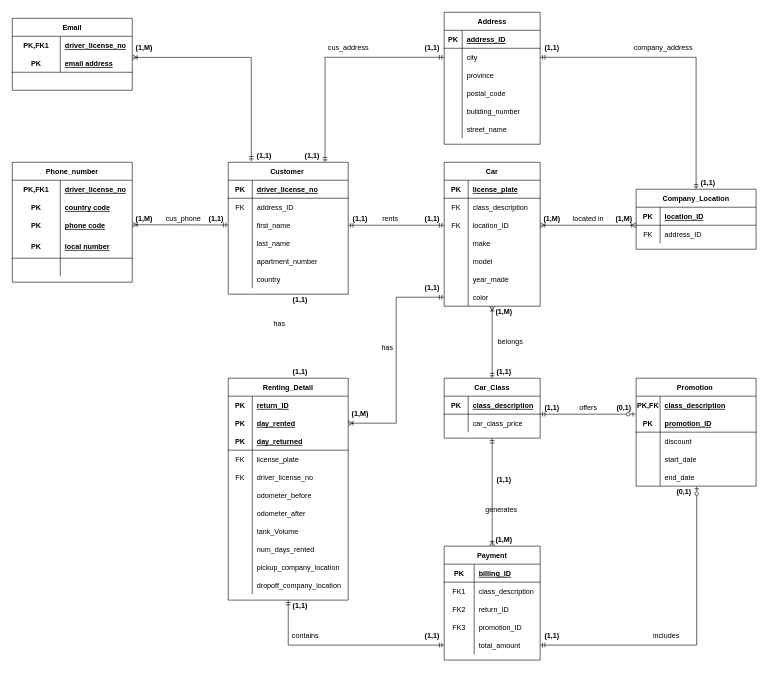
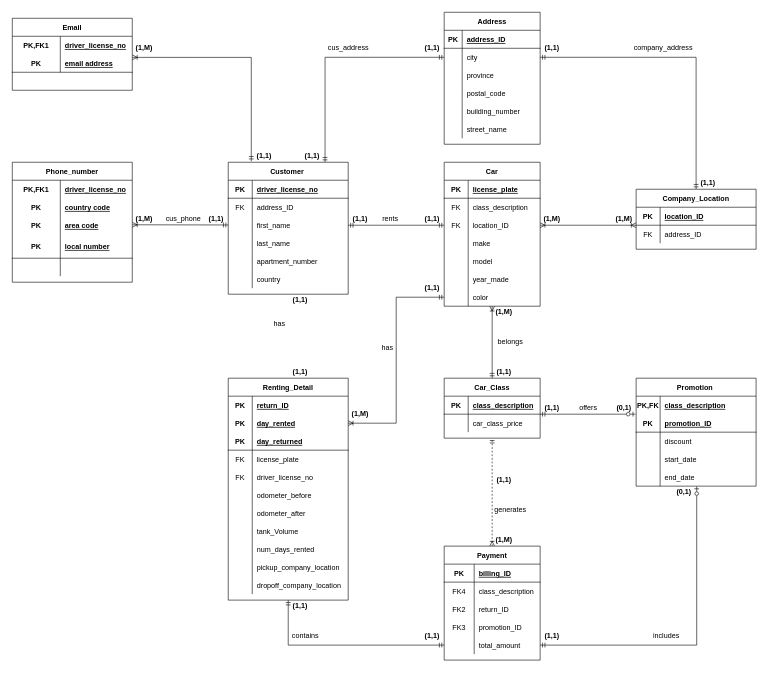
node "located in": removed
node "phone code": label "phone code" -> "area code"
edge "Car_Class" -- "Payment": style solid -> dashed
node "generates": moved (501, 510) -> (510, 510)
node "FK1": label "FK1" -> "FK4"
